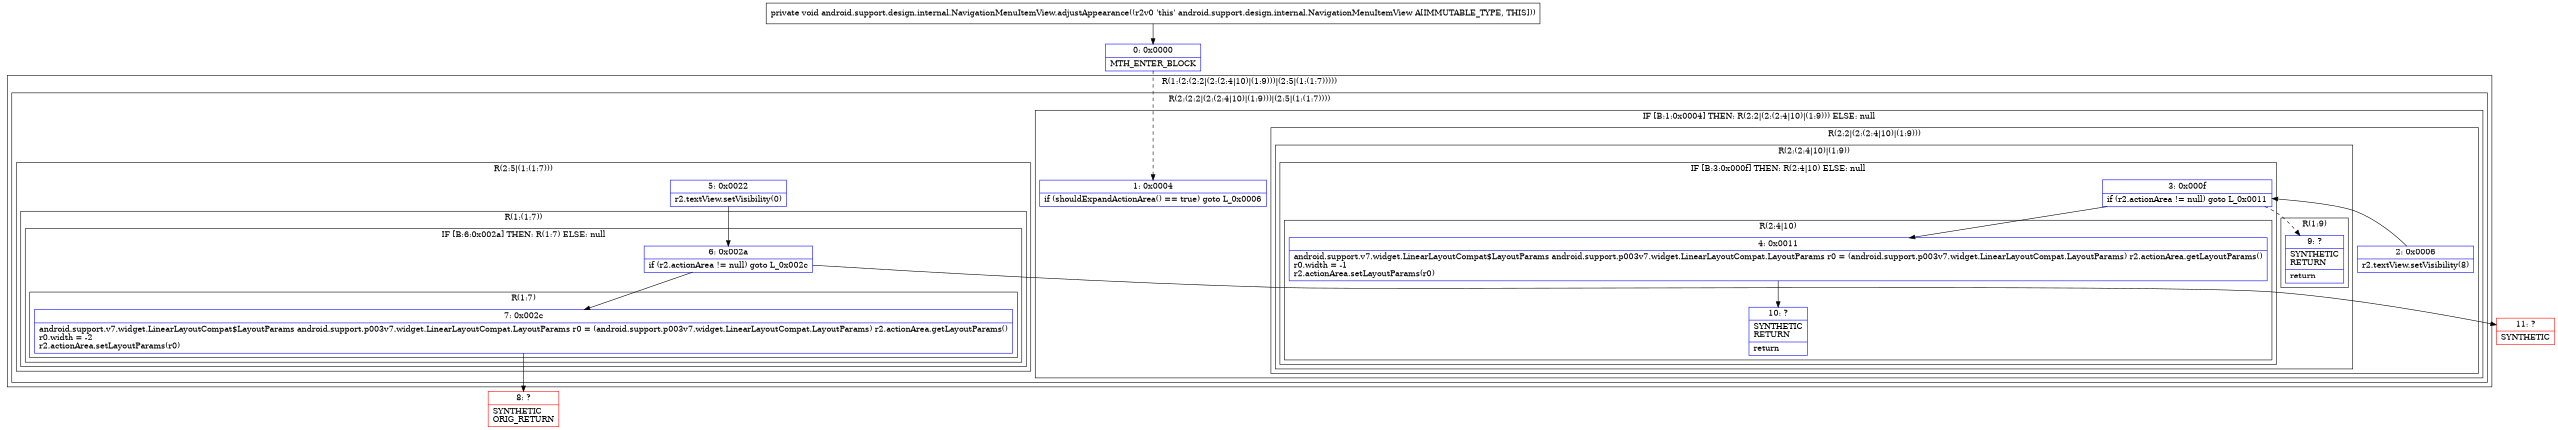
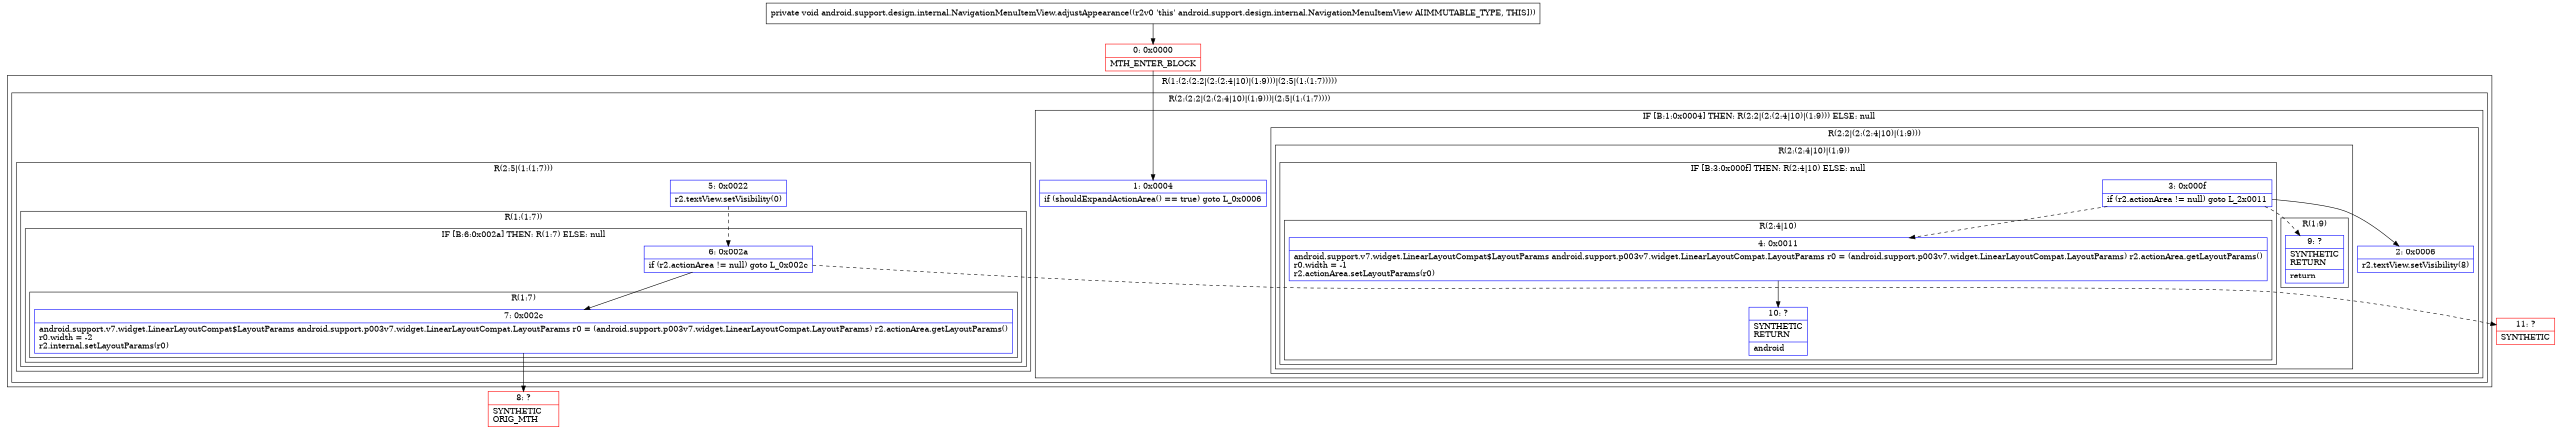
node "0: 0x0000": color blue -> red
edge "0: 0x0000" -> "1: 0x0004": style dashed -> solid
node "3: 0x000f": text "if (r2.actionArea != null) goto L_0x0011" -> "if (r2.actionArea != null) goto L_2x0011"
edge "2: 0x0006" -> "3: 0x000f": reversed
edge "5: 0x0022" -> "6: 0x002a": style solid -> dashed
edge "3: 0x000f" -> "4: 0x0011": style solid -> dashed
edge "6: 0x002a" -> "11: ?": style solid -> dashed
node "7: 0x002c": text "r2.actionArea.setLayoutParams(r0)" -> "r2.internal.setLayoutParams(r0)"
node "10: ?": text "return" -> "android"
node "8: ?": text "ORIG_RETURN" -> "ORIG_MTH"
